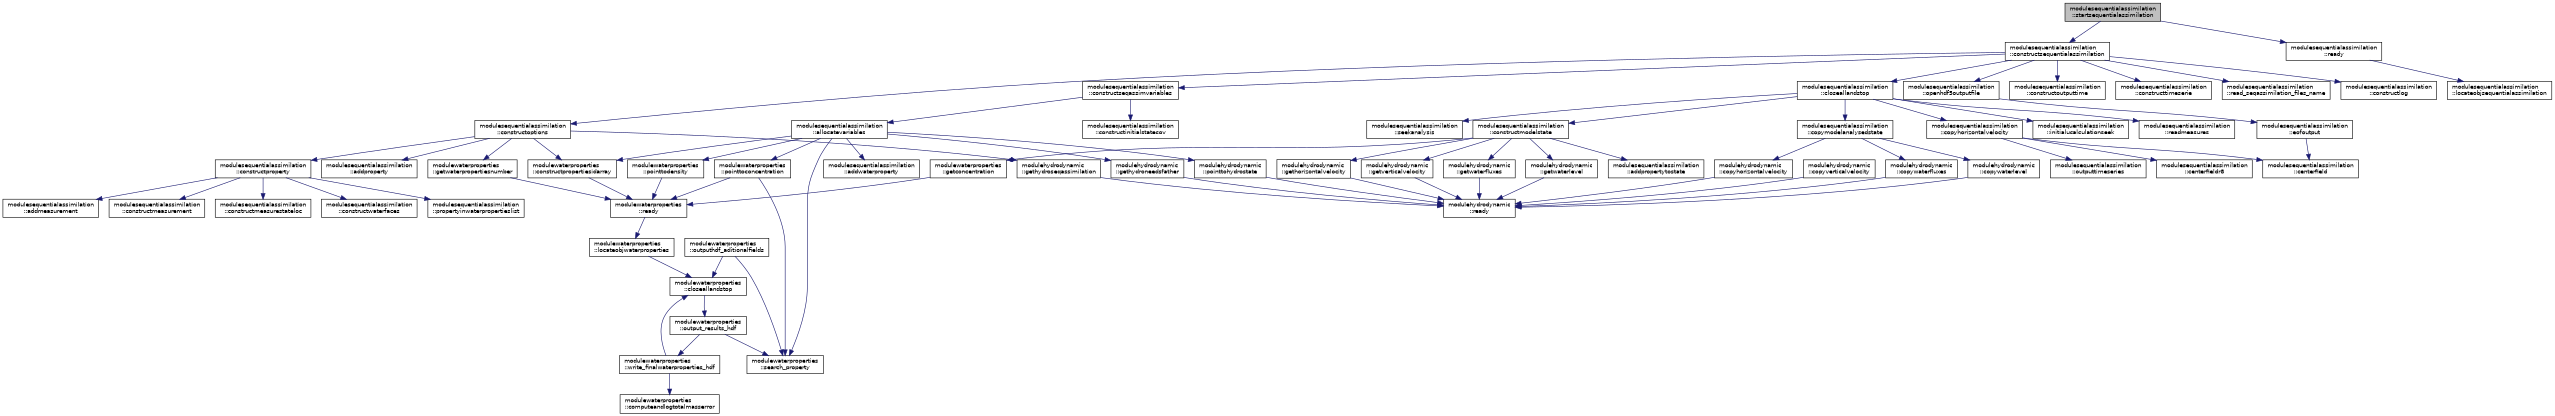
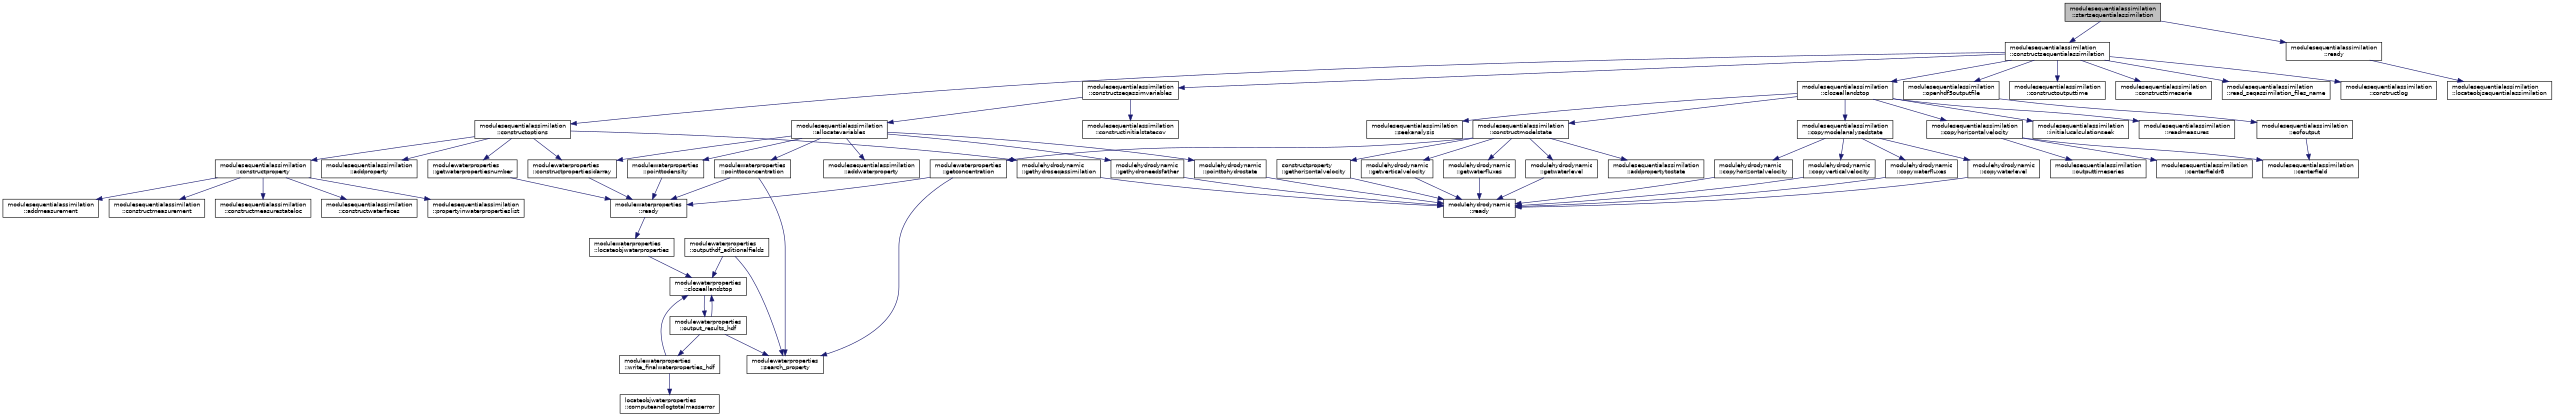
edge "modulesequentialassimilation ::copymodelanalysedstate" -> "modulehydrodynamic ::copyverticalvelocity": added
node "modulehydrodynamic ::gethorizontalvelocity": label "modulehydrodynamic ::gethorizontalvelocity" -> "constructproperty ::gethorizontalvelocity"
edge "modulesequentialassimilation ::allocatevariables" -> "modulewaterproperties ::search_property": now "modulewaterproperties ::getconcentration" -> "modulewaterproperties ::search_property"
edge "modulewaterproperties ::output_results_hdf" -> "modulewaterproperties ::closeallandstop": added
node "modulewaterproperties ::computeandlogtotalmasserror": label "modulewaterproperties ::computeandlogtotalmasserror" -> "locateobjwaterproperties ::computeandlogtotalmasserror"
